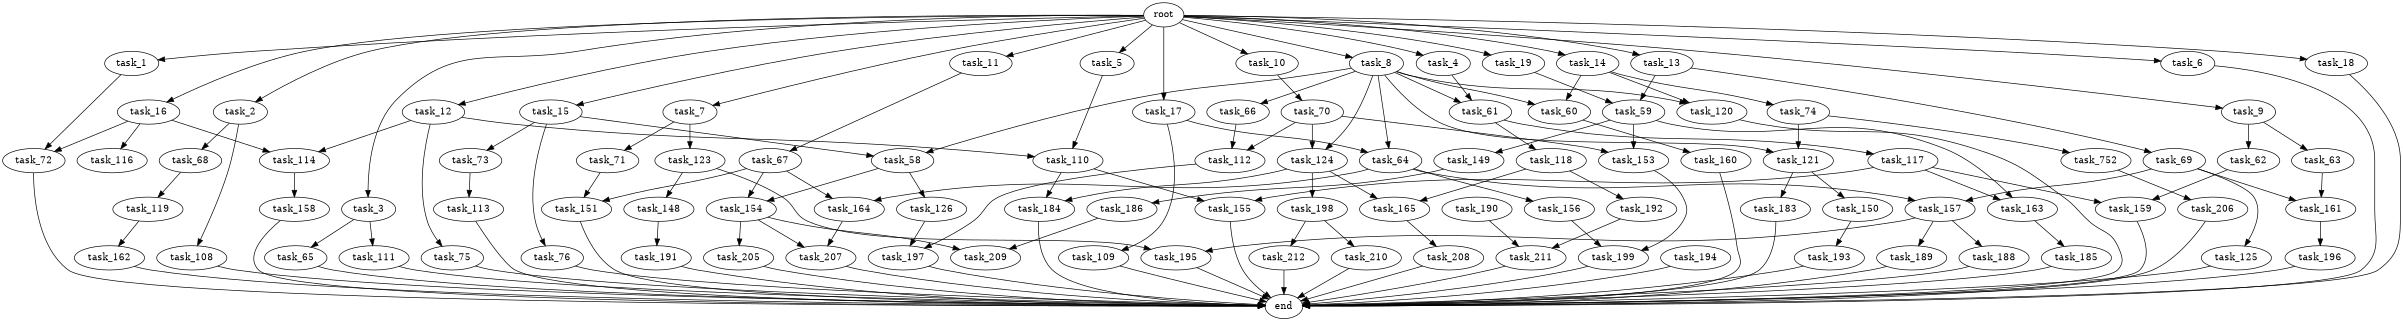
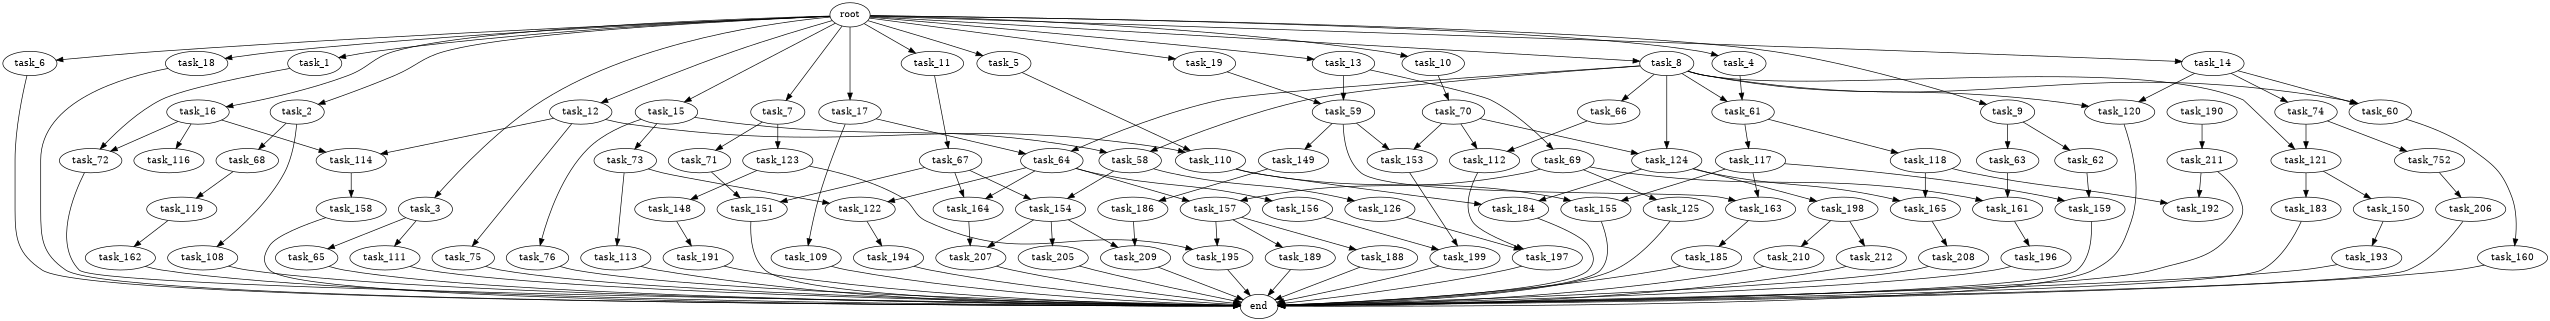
node "task_122": added
edge "task_192" -> "task_211": reversed
edge "task_209" -> "end": added
